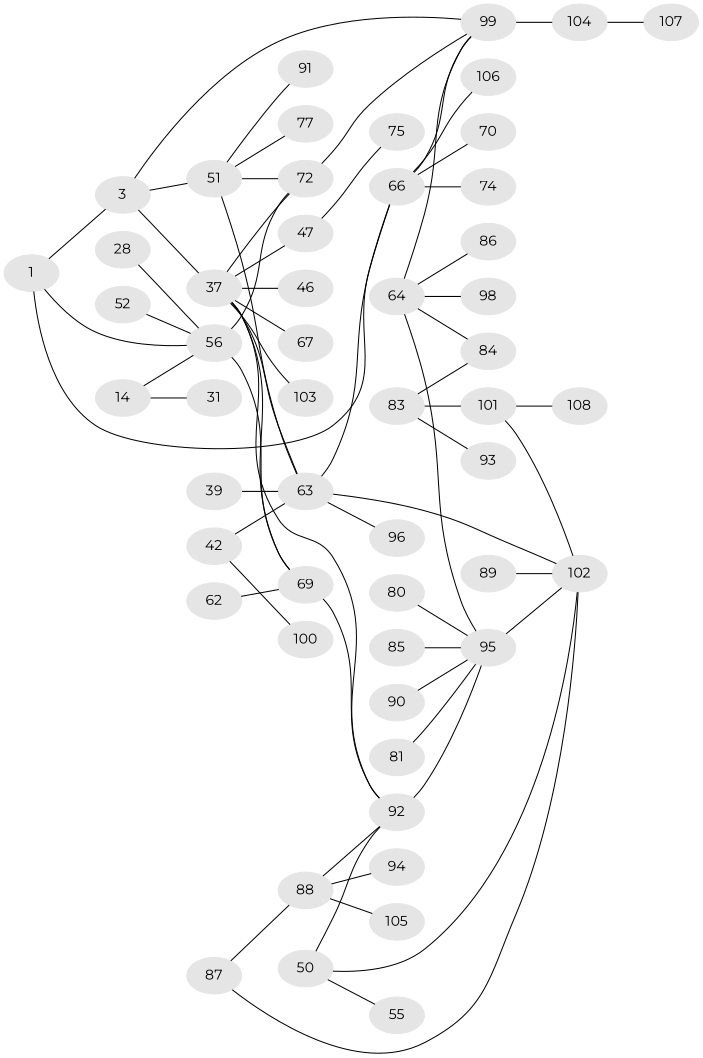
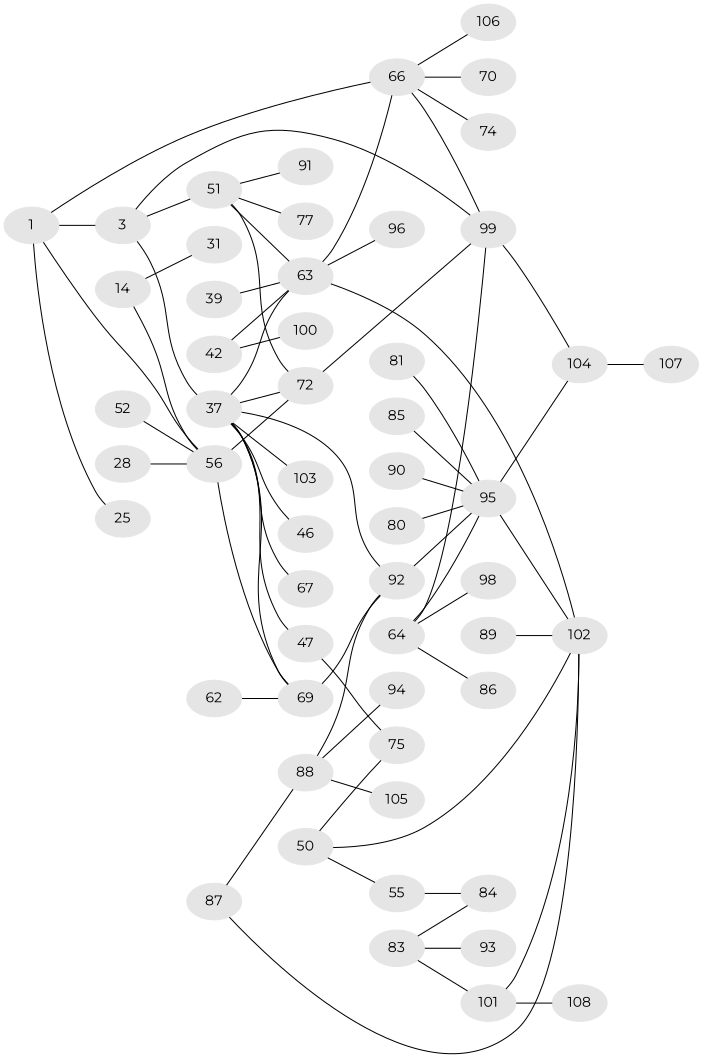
edge "64" -- "84": now "55" -- "84"
edge "104" -- "95": added
node "25": added
edge "92" -- "50": now "75" -- "50"
